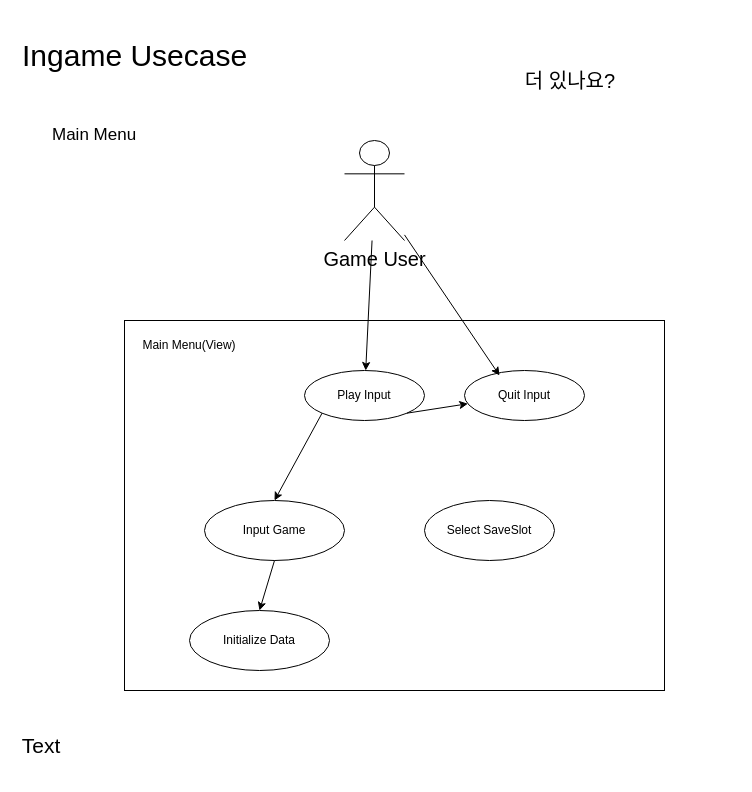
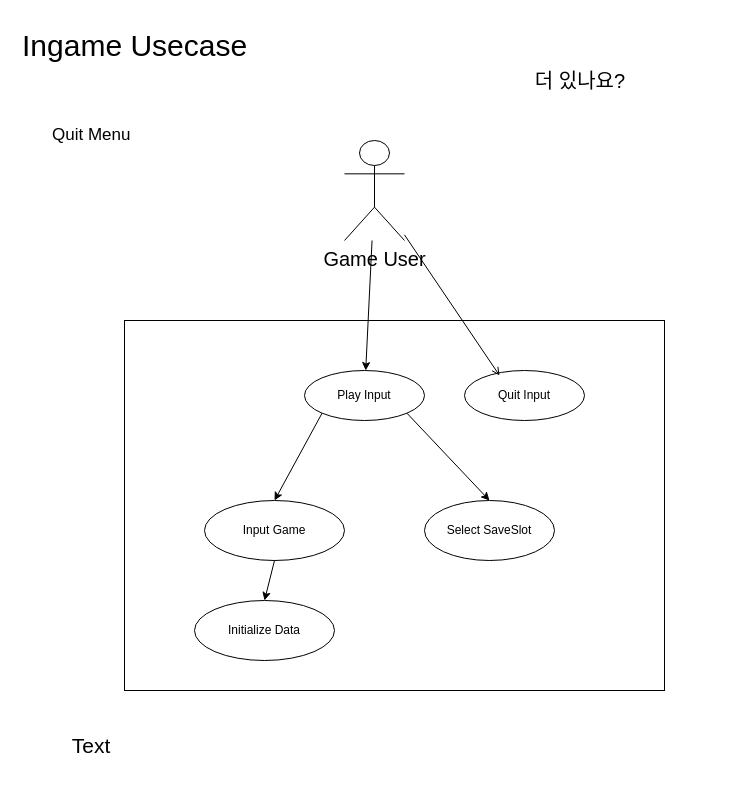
node "Ingame Usecase": moved (151, 56) -> (151, 46)
node "더 있나요?": moved (571, 81) -> (581, 81)
node "Main Menu": label "Main Menu" -> "Quit Menu"
node "Main Menu(View)": removed
edge "Game User" -> "Quit Input": arrowhead classic -> open
edge "Play Input" -> "Quit Input": now "Play Input" -> "Select SaveSlot"
node "Initialize Data": moved (260, 641) -> (265, 631)
node "Text": moved (42, 746) -> (92, 746)
